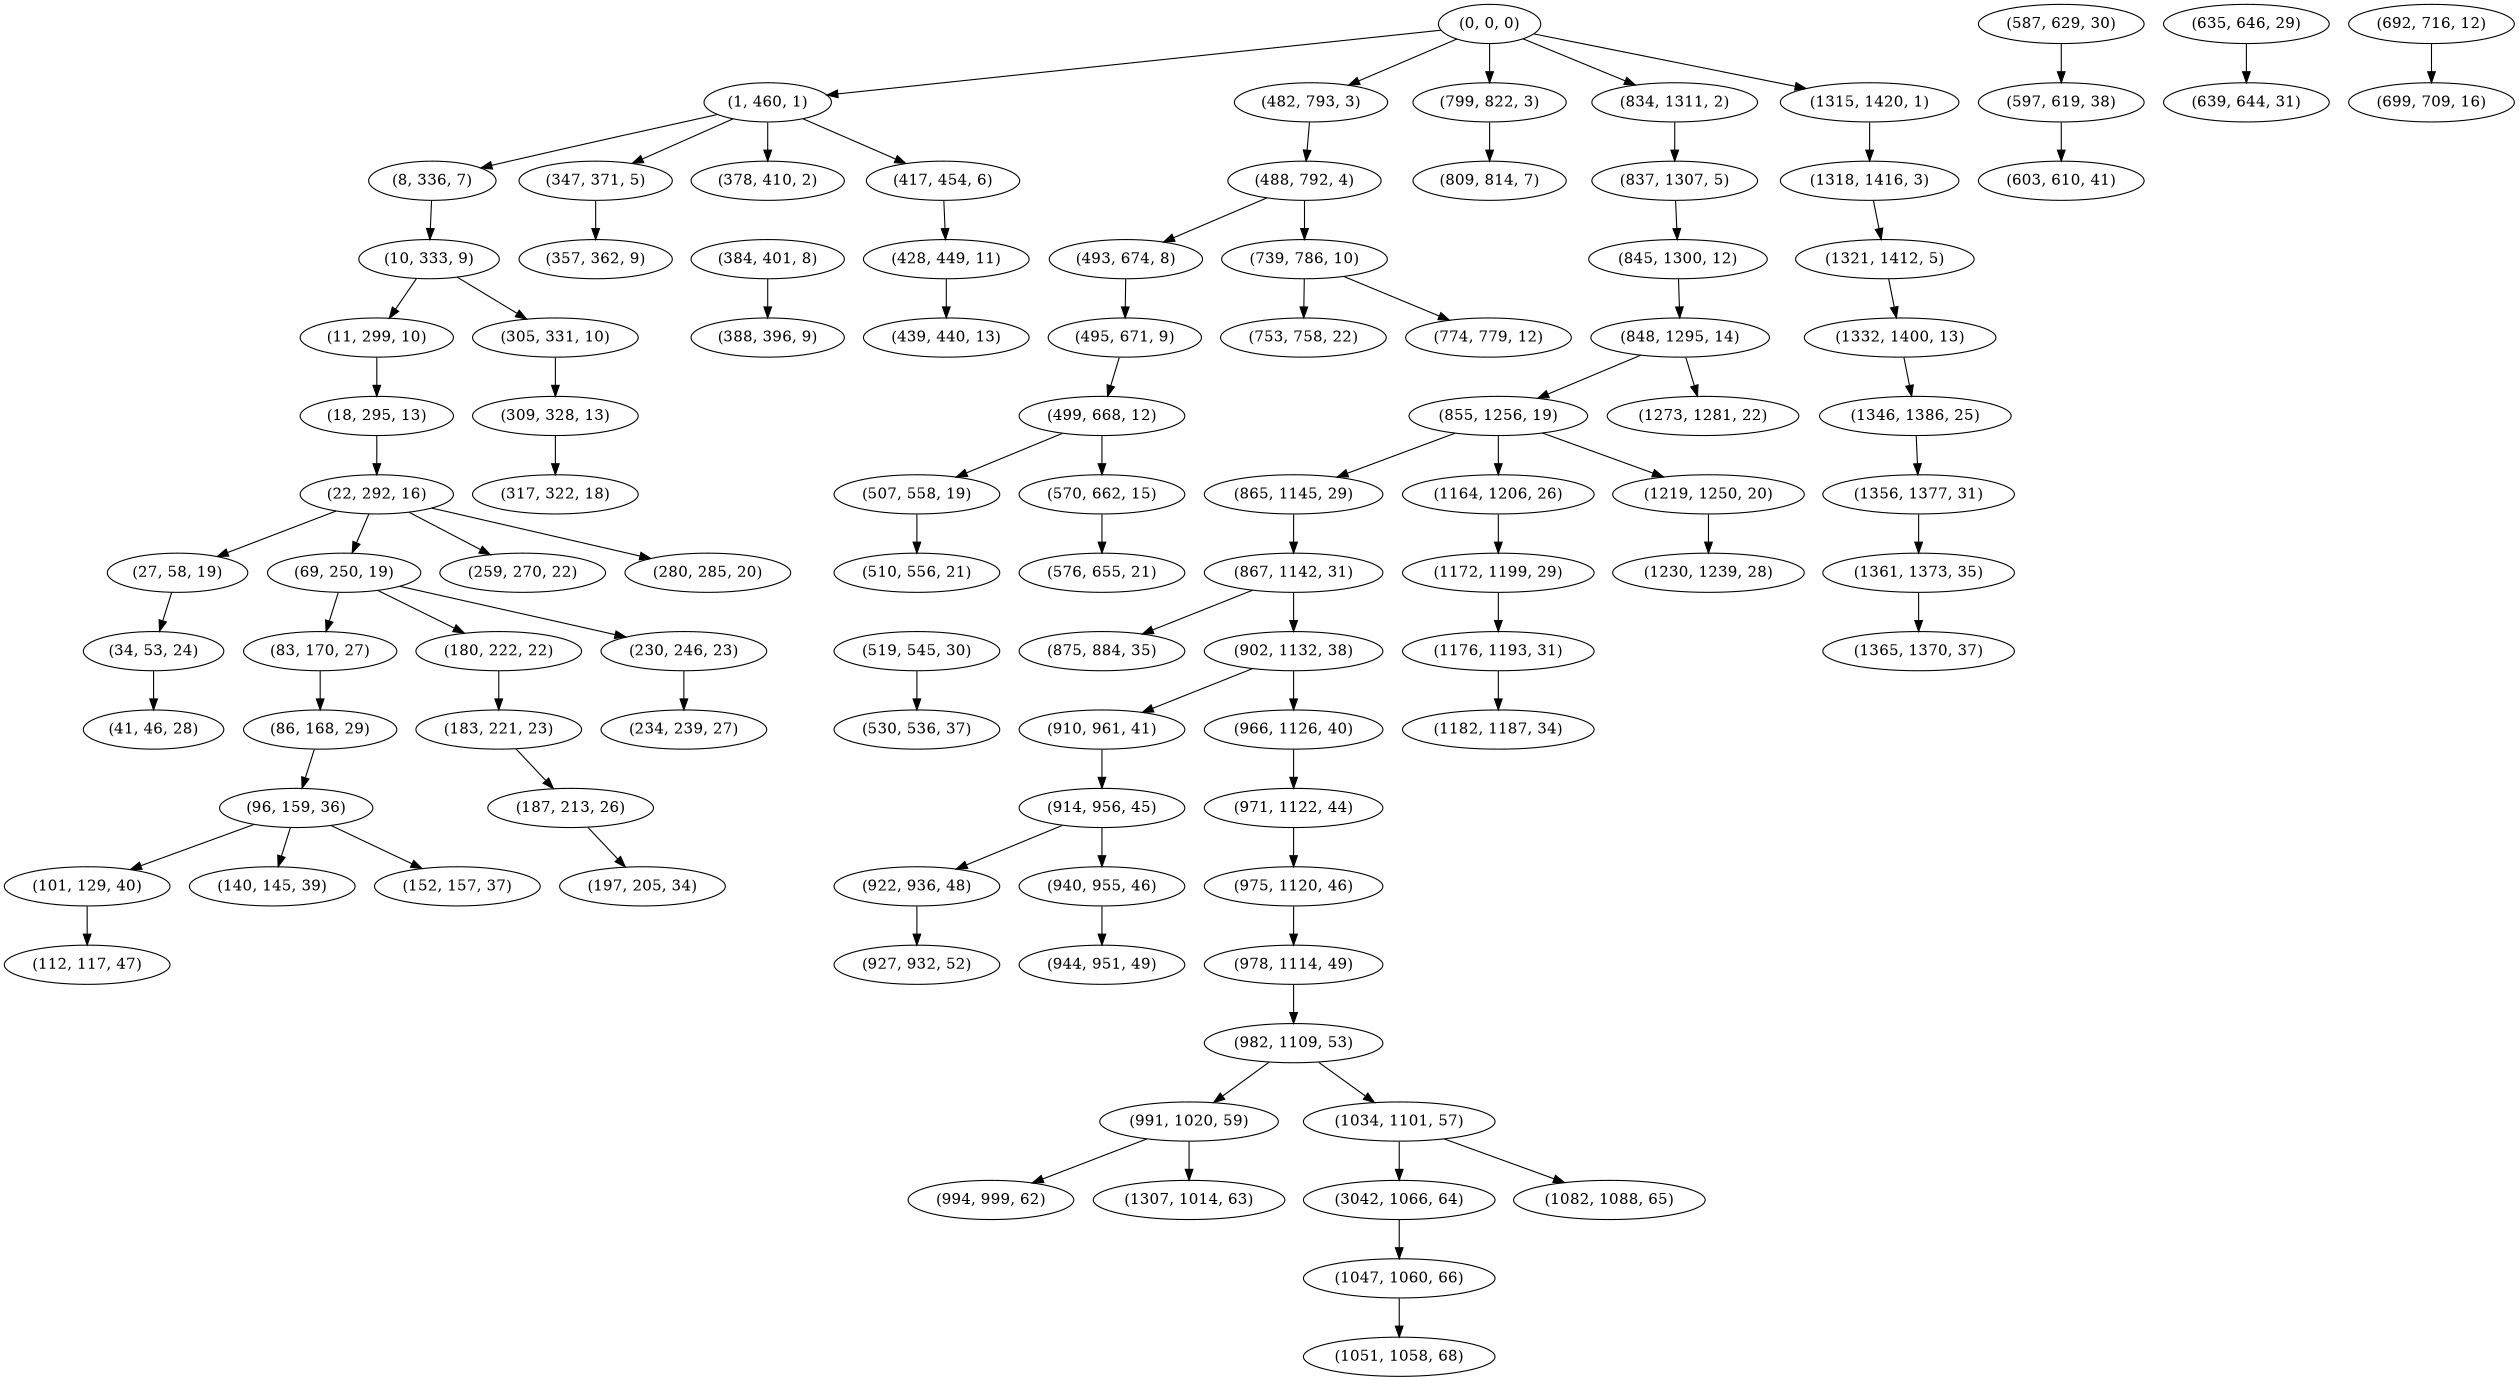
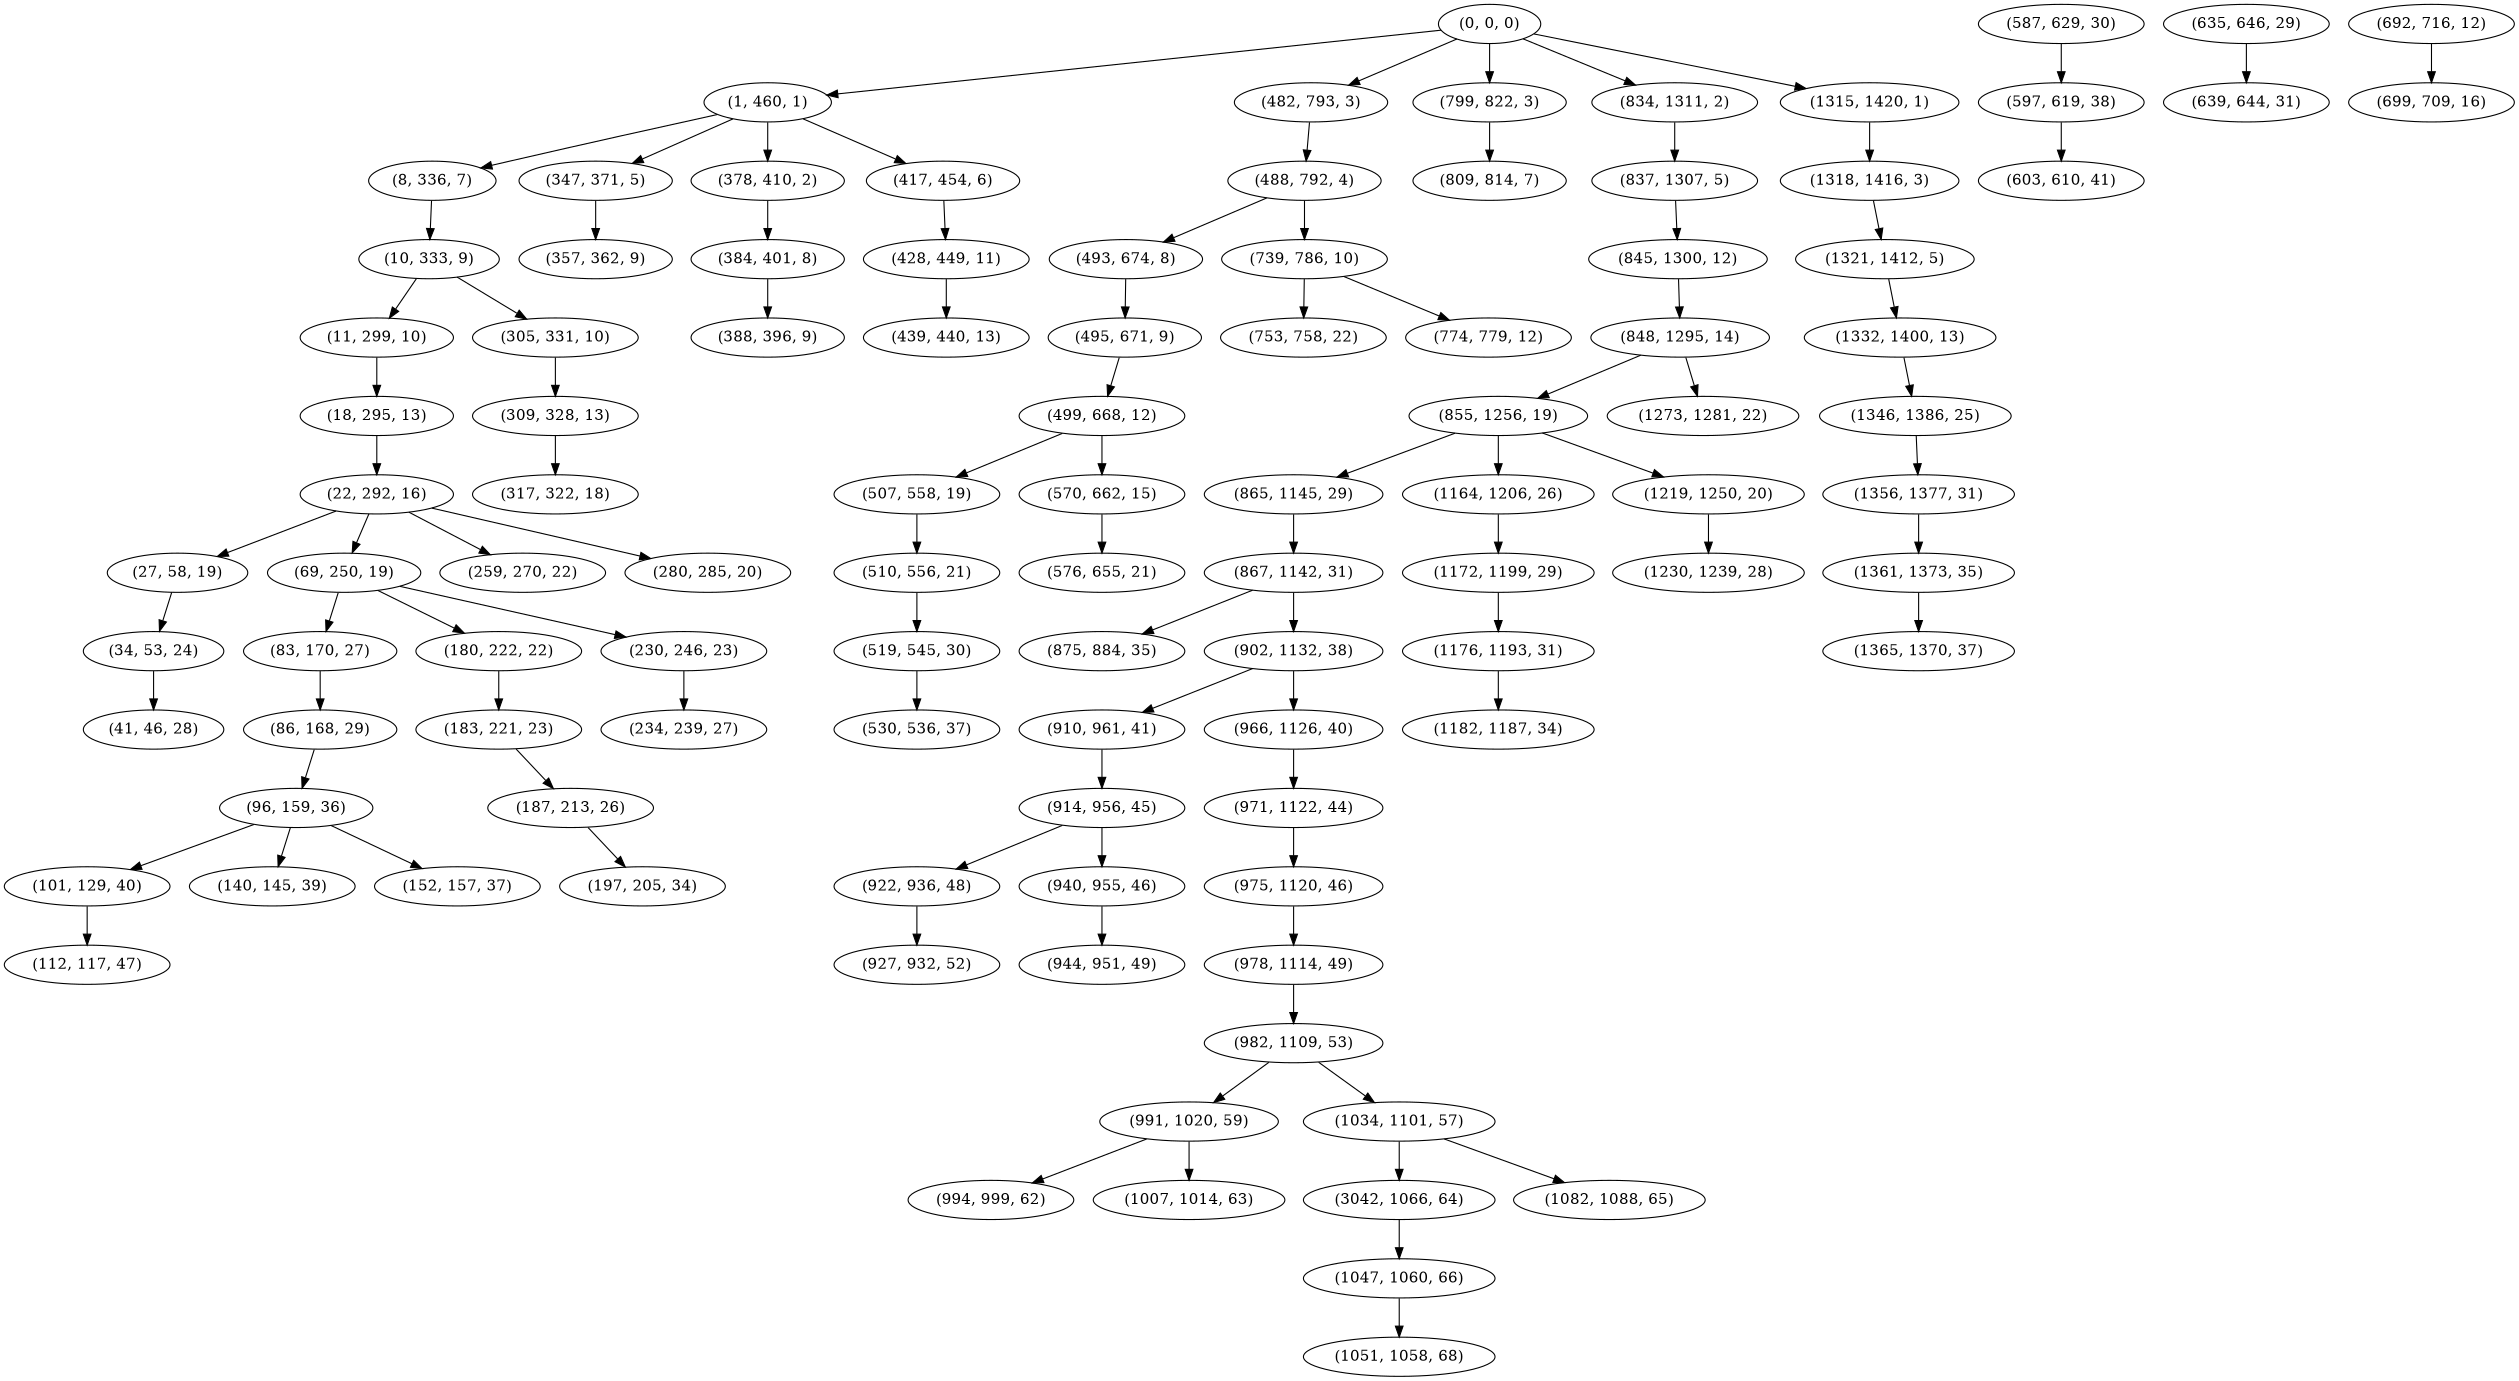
edge "(378, 410, 2)" -> "(384, 401, 8)": added
edge "(510, 556, 21)" -> "(519, 545, 30)": added
node "(1307, 1014, 63)": label "(1307, 1014, 63)" -> "(1007, 1014, 63)"
